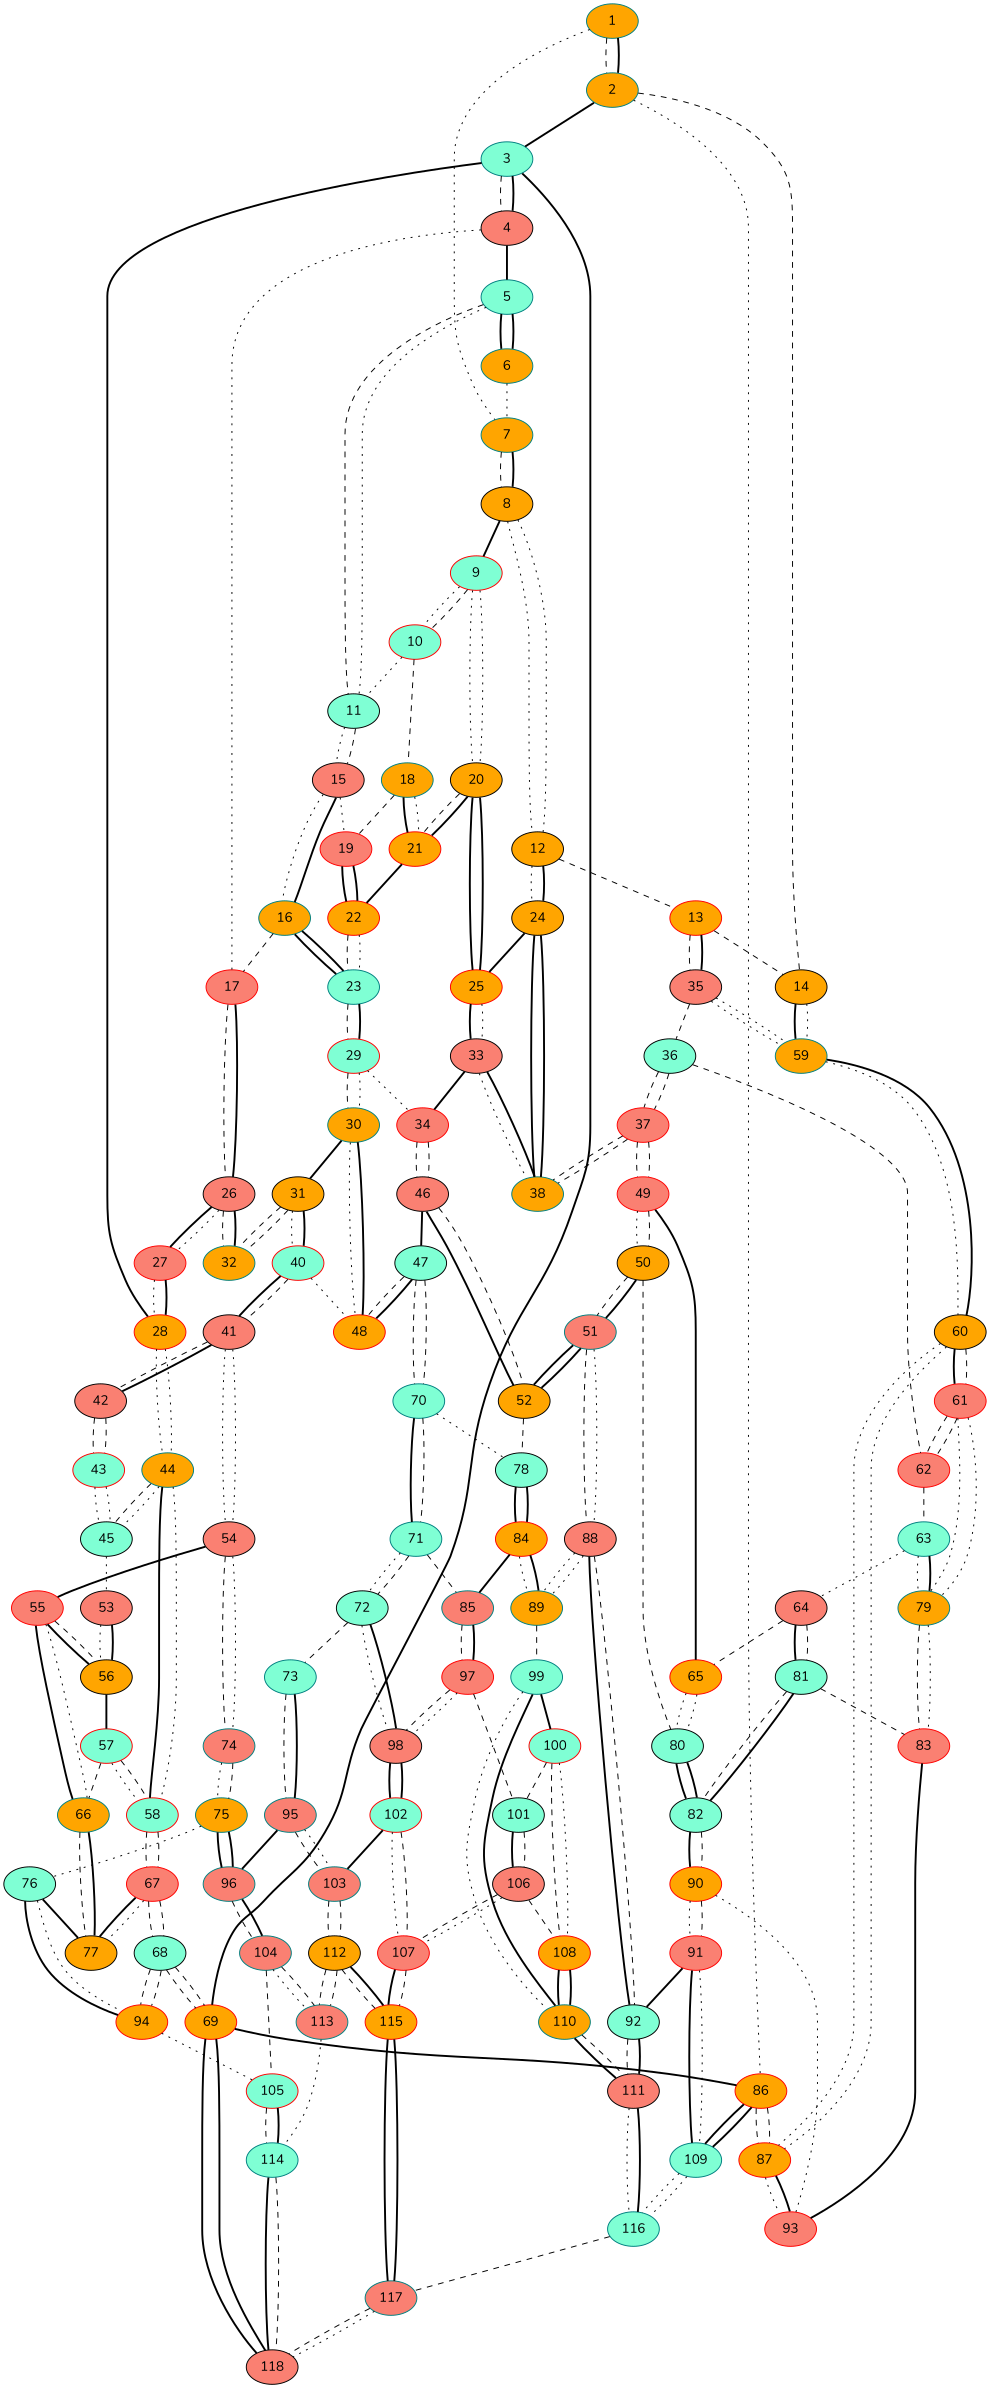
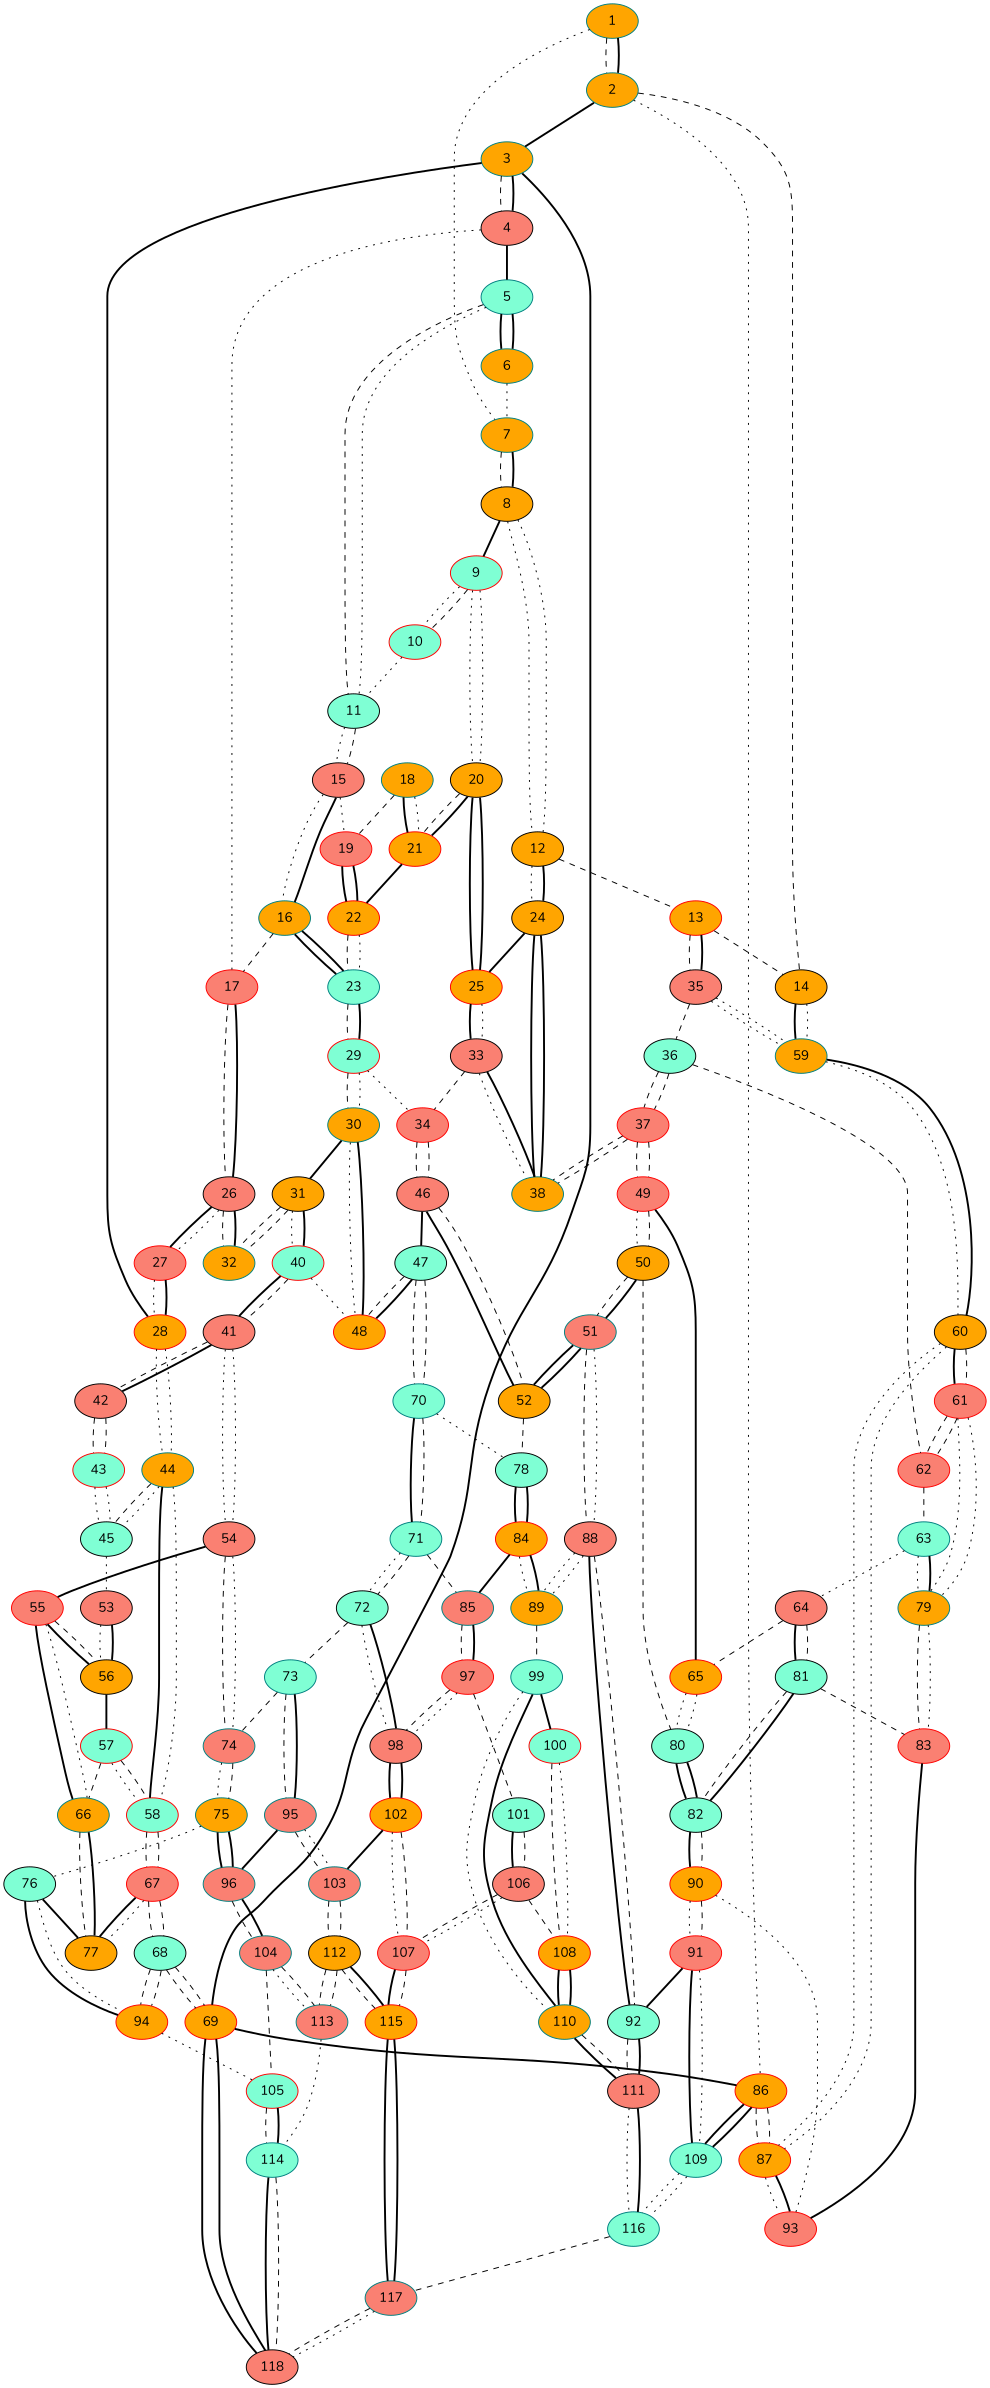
node "3": fillcolor aquamarine -> orange
edge "10" -- "18": removed
edge "33" -- "34": style bold -> dashed
edge "73" -- "74": added
edge "100" -- "101": removed
node "102": fillcolor aquamarine -> orange
